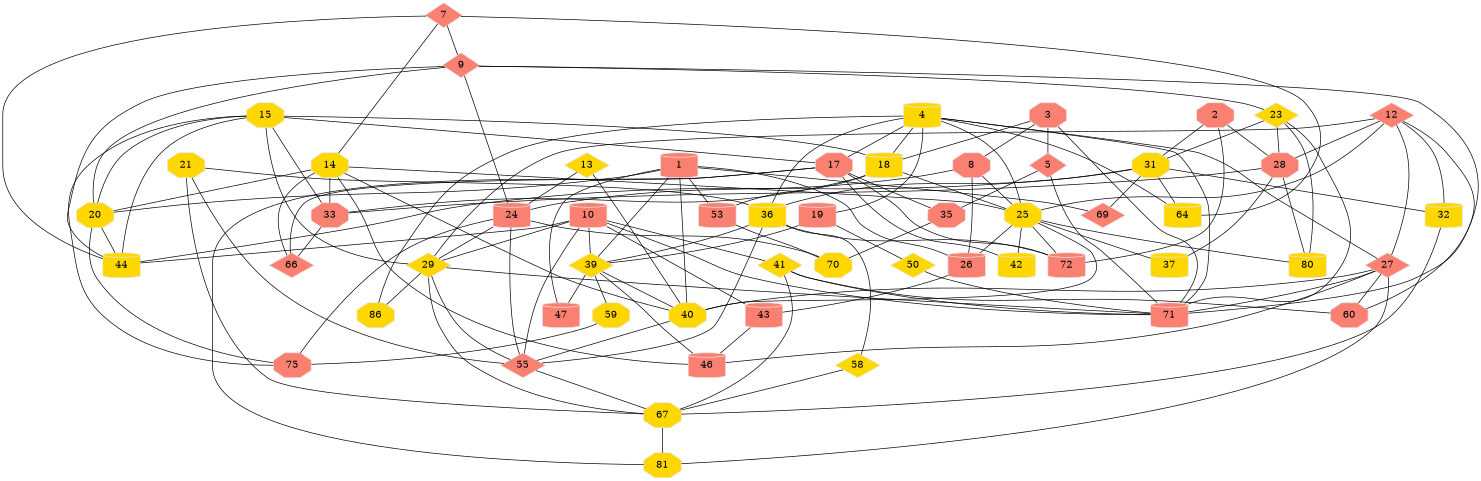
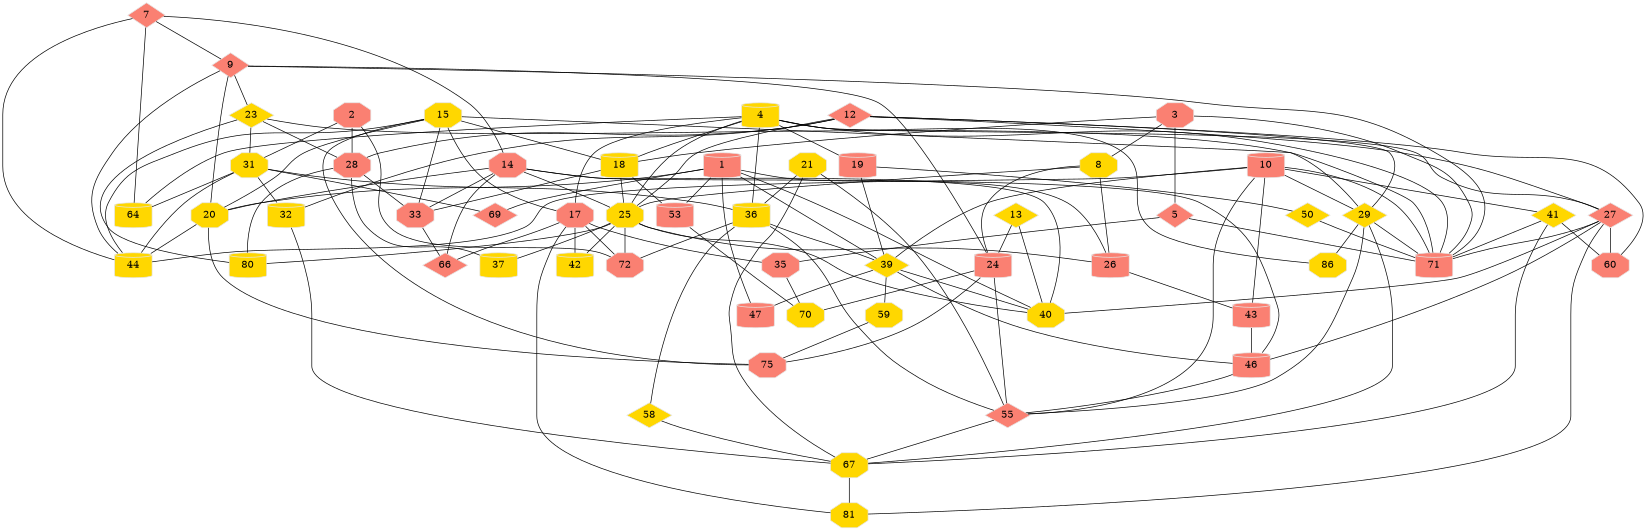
node "14": fillcolor gold -> salmon
node "8": fillcolor salmon -> gold
edge "24" -- "29": removed
node "72": shape cylinder -> octagon
edge "40" -- "55": now "46" -- "55"
